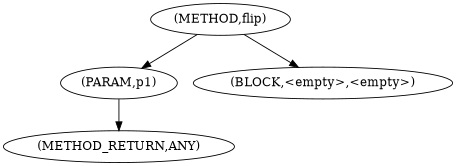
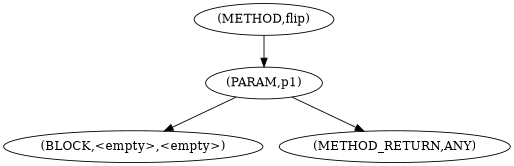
edge "(METHOD,flip)" -> "(BLOCK,<empty>,<empty>)": now "(PARAM,p1)" -> "(BLOCK,<empty>,<empty>)"
